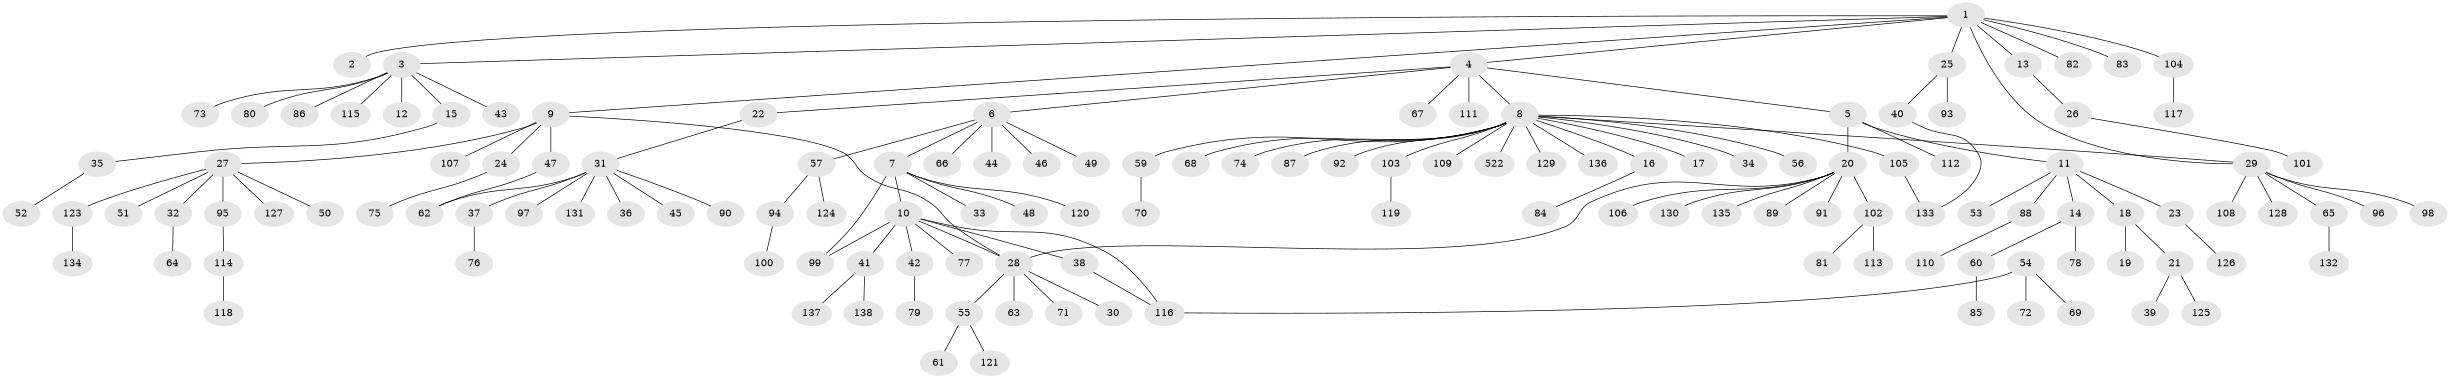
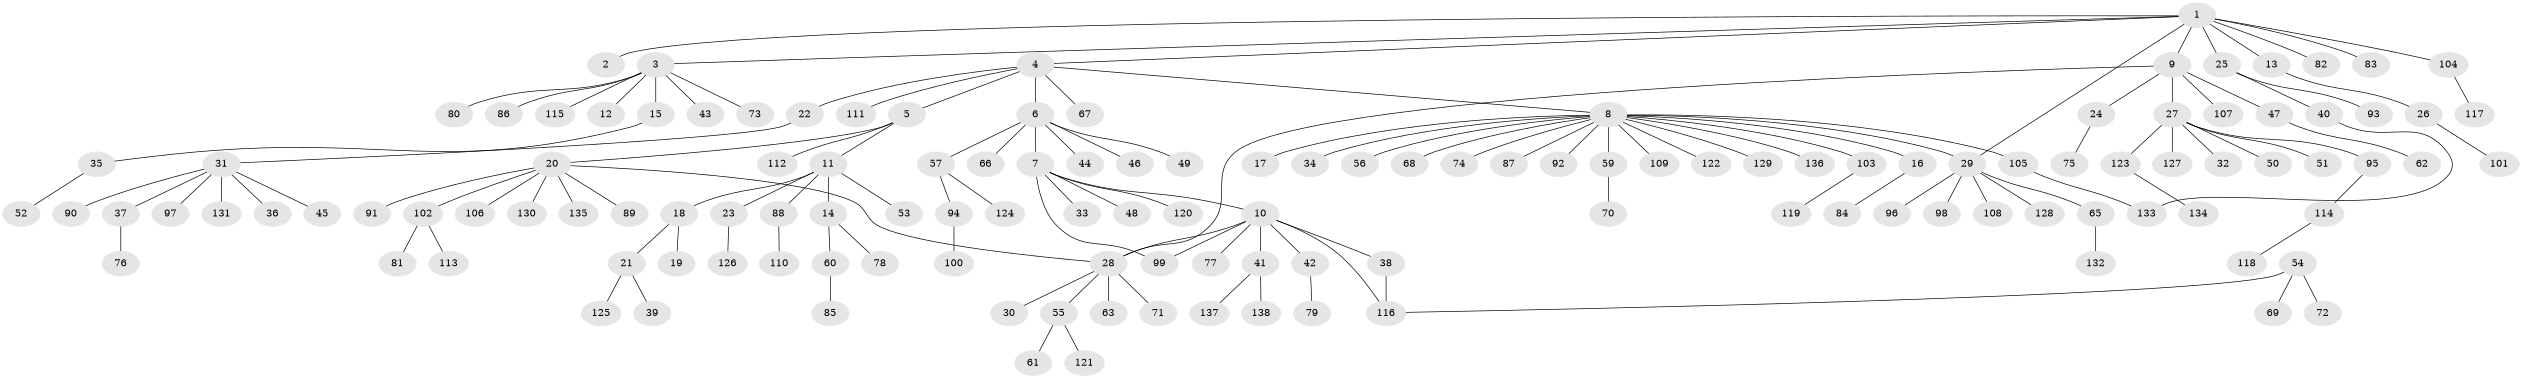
node "522": label "522" -> "122"
edge "31" -- "62": removed
node "64": removed
